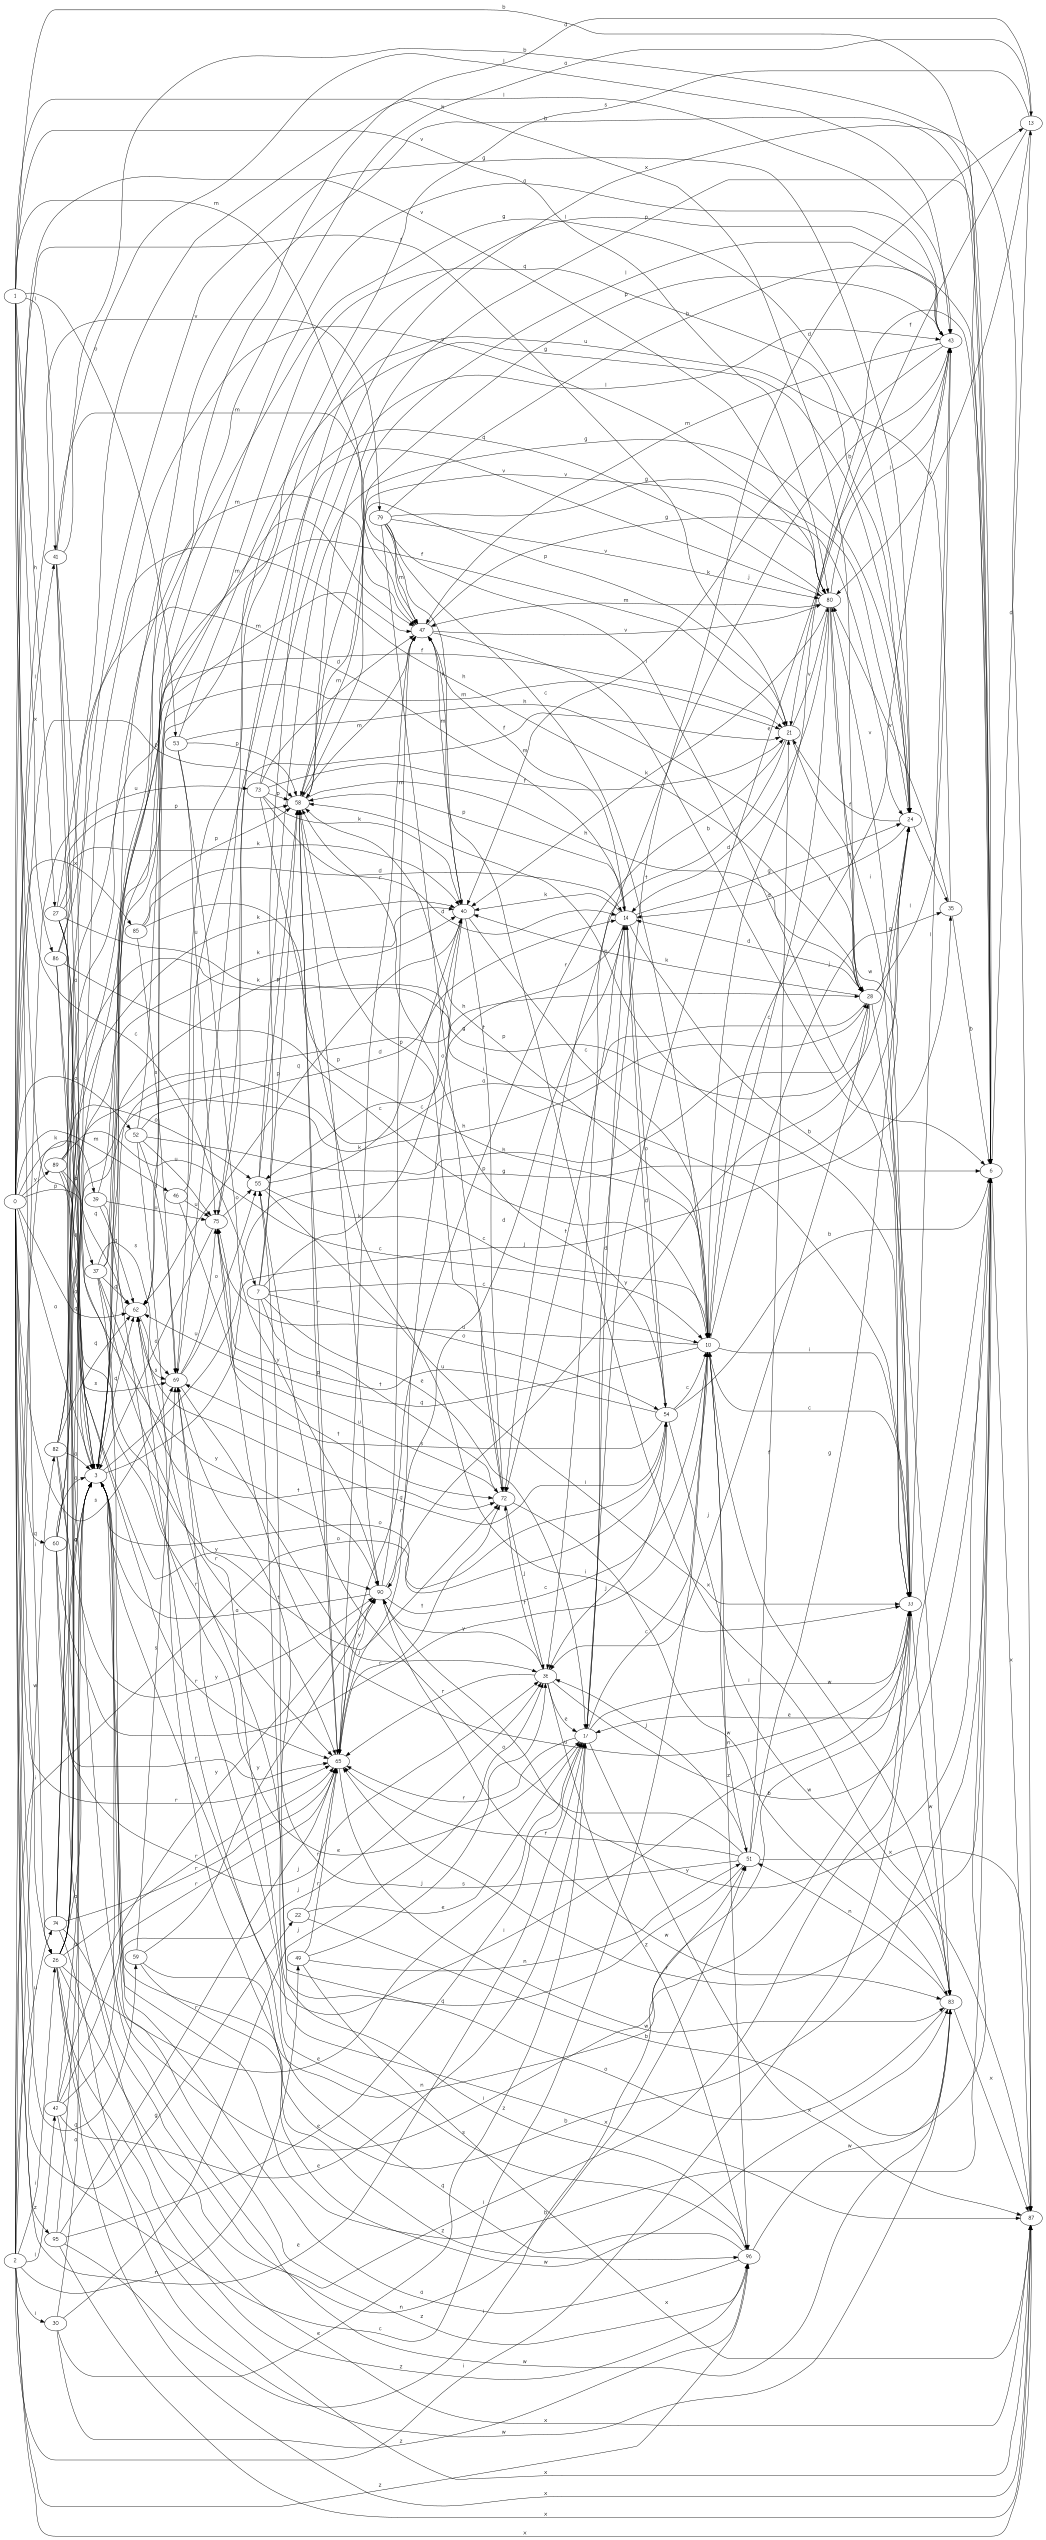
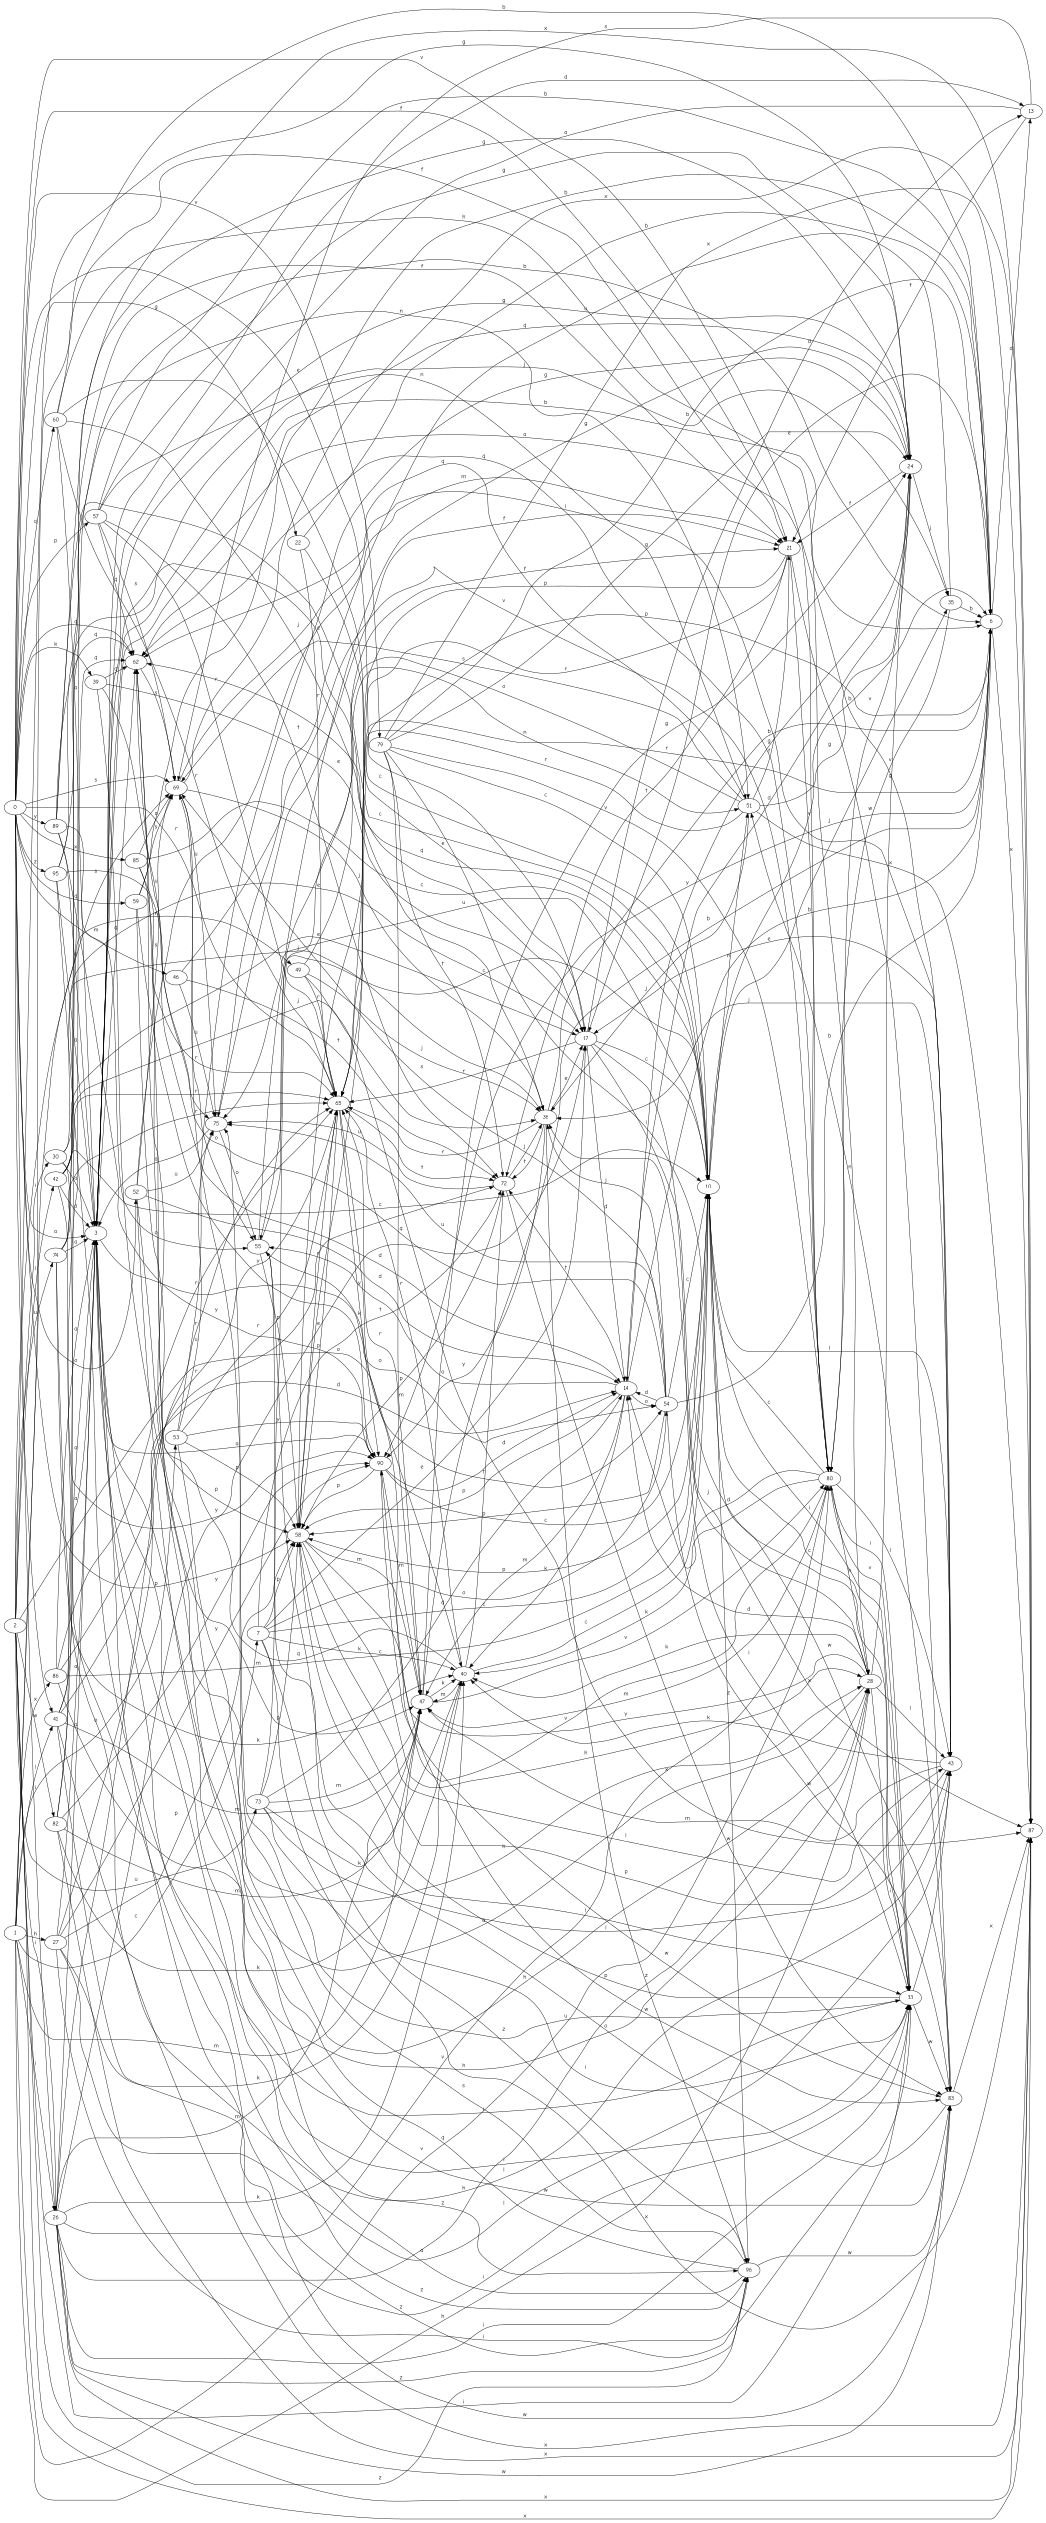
edge "13" -> "80": now "24" -> "80"
node "37": label "37" -> "57"
edge "53" -> "65": added, label "r"
